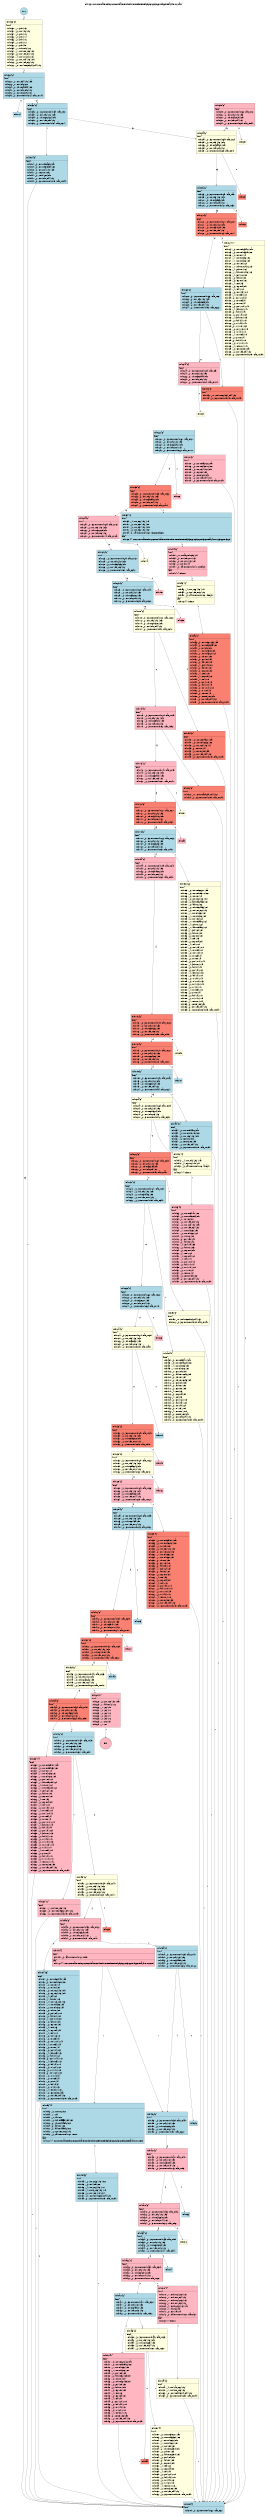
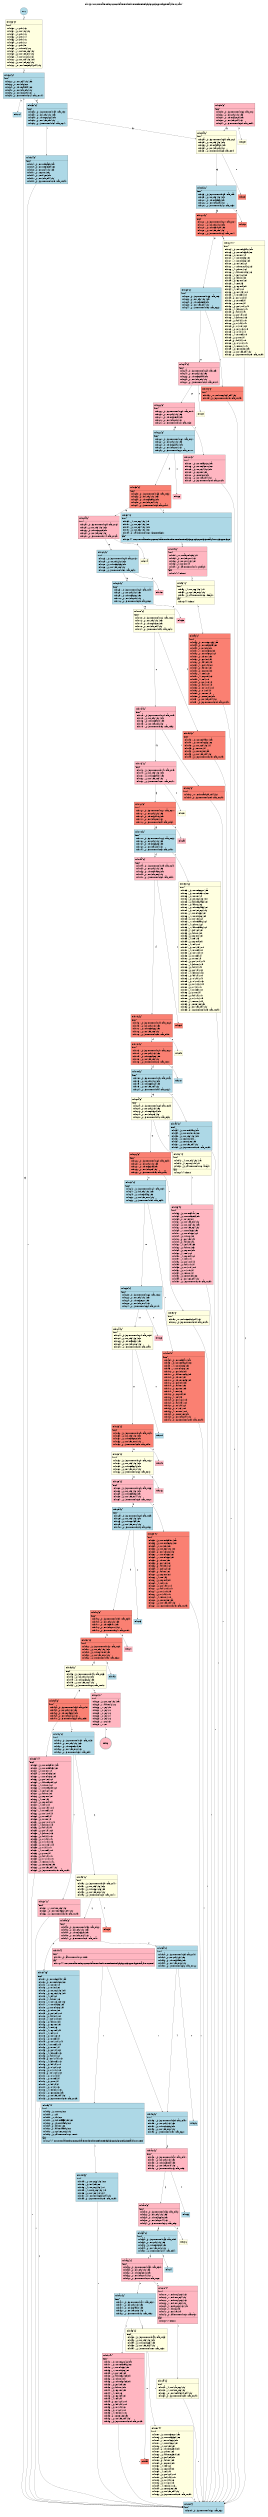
edge "0x401612 [28]" -> "0x401c64 [147]": reversed
node "0x401666 [28]": added
node "0x40232b": added
node "0x401aed [91]": fillcolor lightyellow -> salmon
node "Exit": label "Exit" -> "Desktop"
